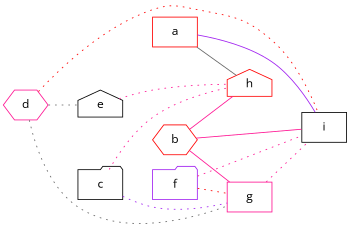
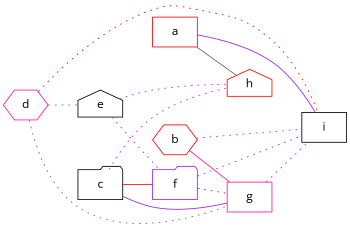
edge "h" -- "b": removed
edge "i" -- "b": style solid -> dotted
edge "e" -- "f": added
edge "i" -- "f": color deeppink -> purple
edge "c" -- "f": added
edge "c" -- "g": style dotted -> solid
